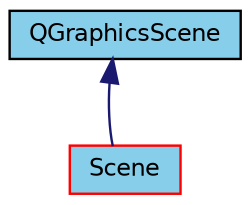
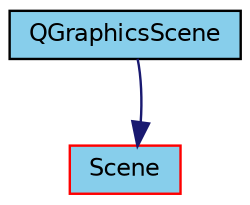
edge "Scene" -> "QGraphicsScene": reversed
